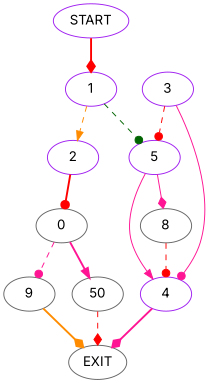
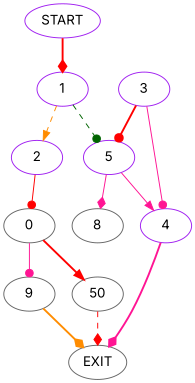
edge "3" -> "5": style dashed -> bold
edge "2" -> "0": style bold -> solid
edge "0" -> "9": style dashed -> solid
edge "0" -> "50": color deeppink -> red
edge "8" -> "4": removed
